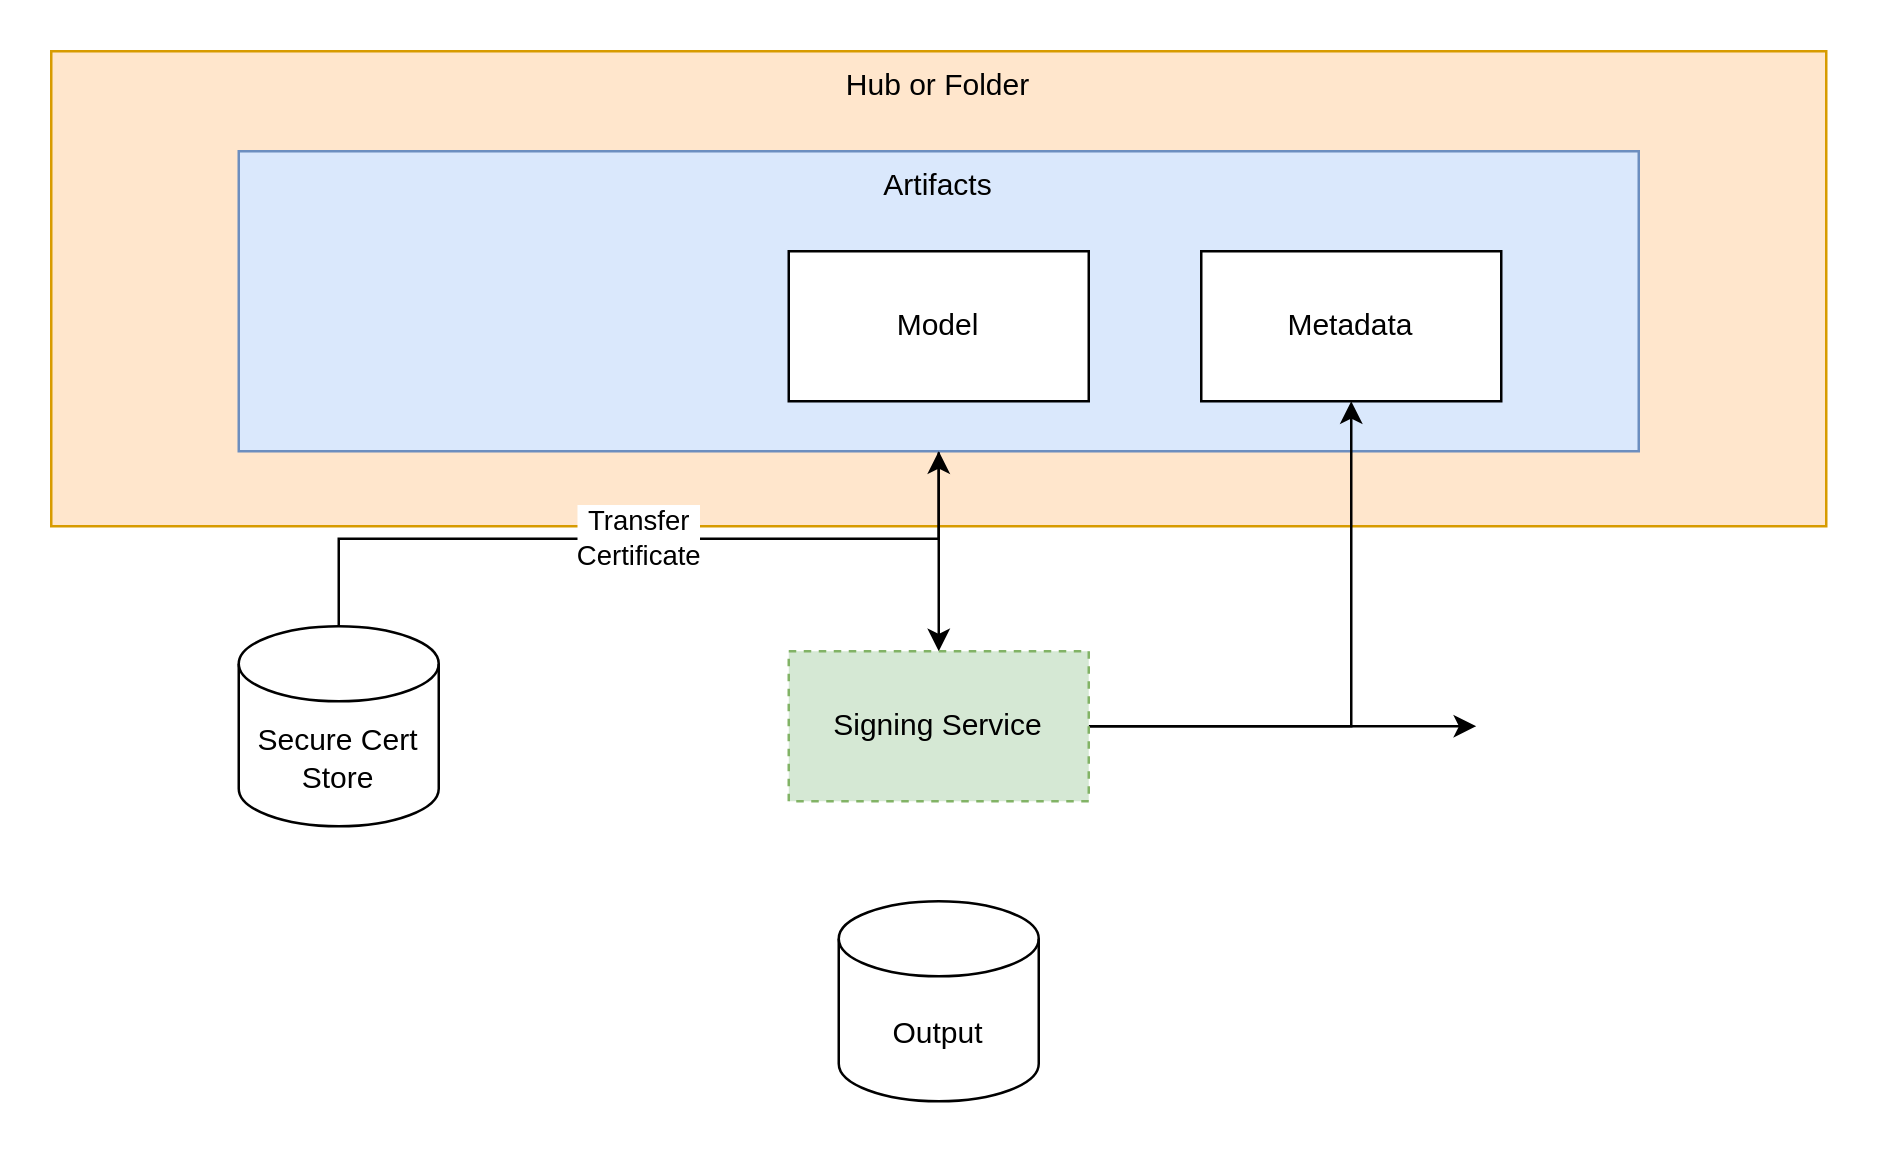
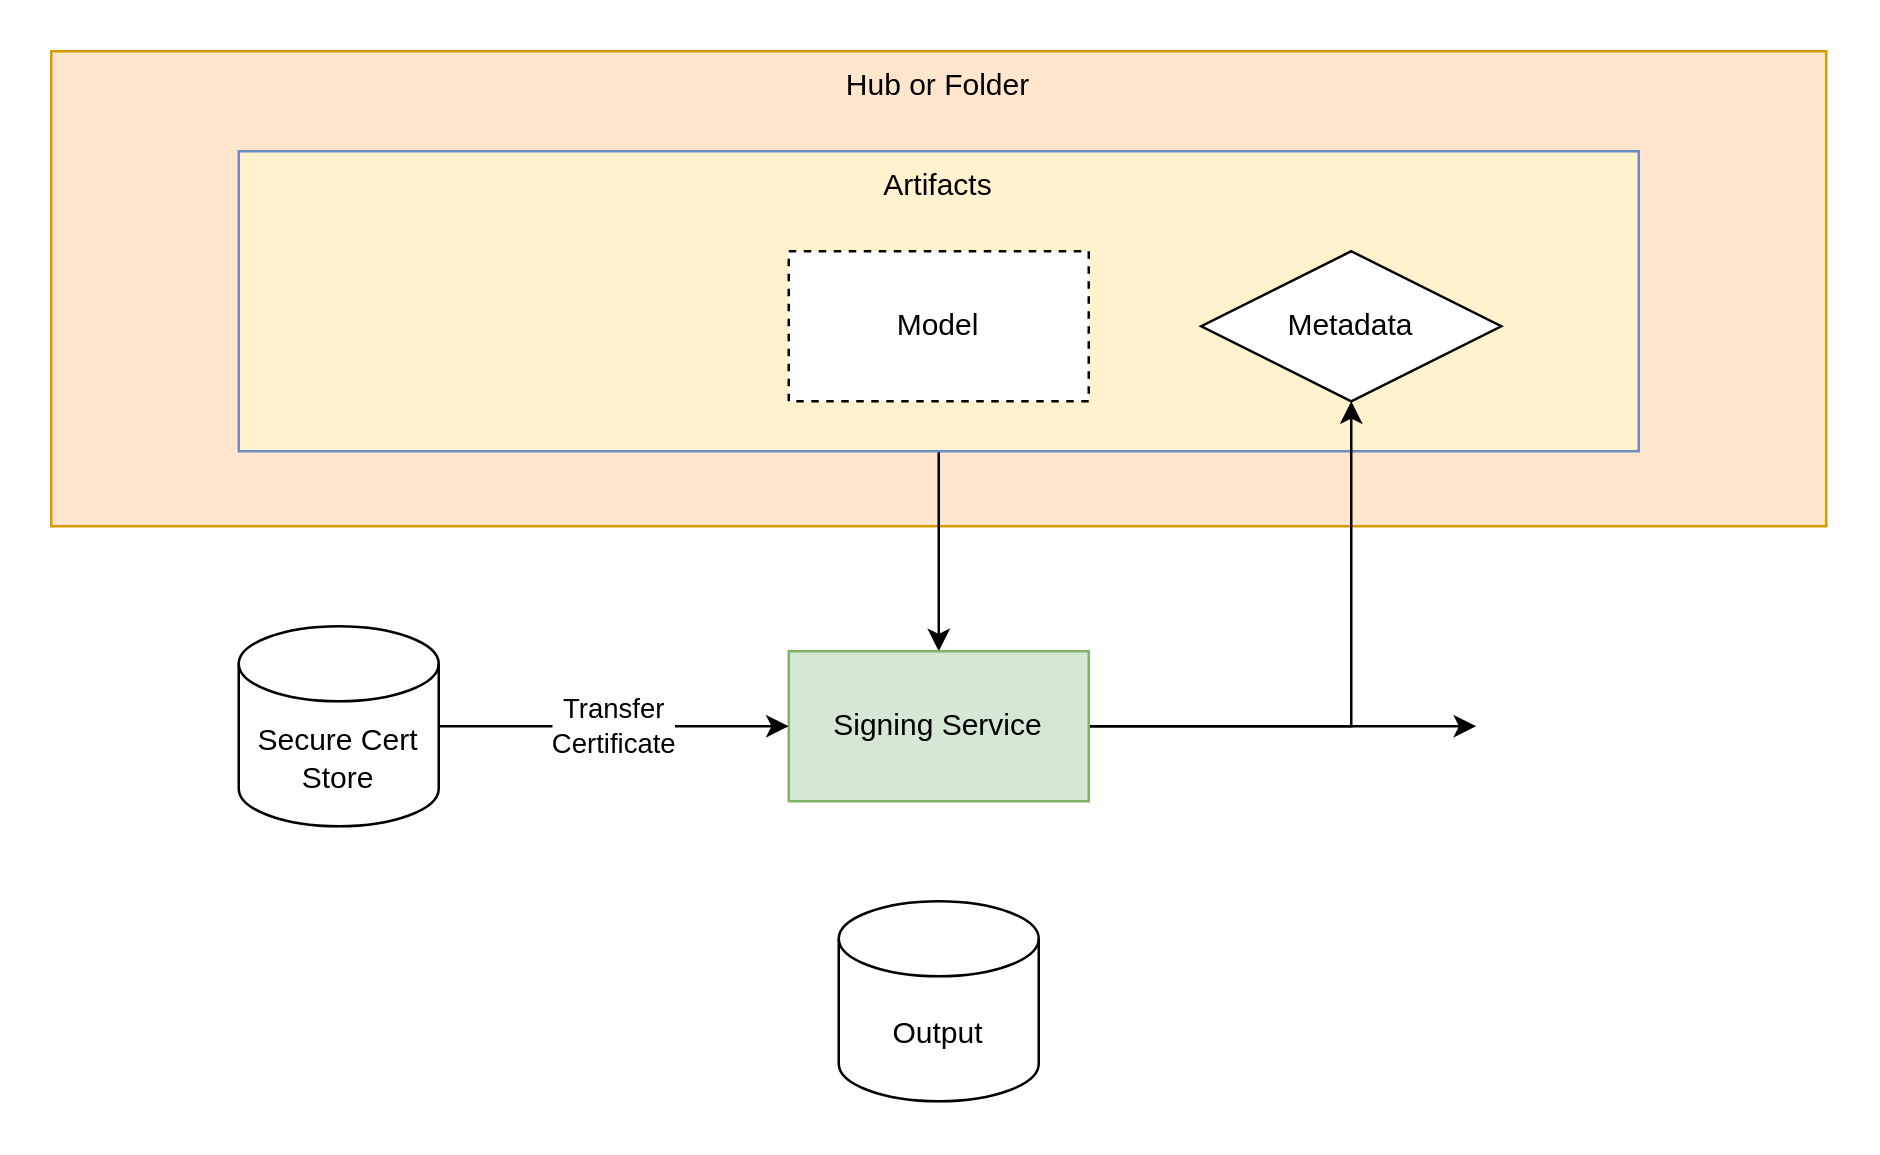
node "Artifacts": fillcolor #dae8fc -> #fff2cc
node "Model": style solid -> dashed
node "Metadata": shape rectangle -> diamond
edge "Secure Cert Store" -> "Artifacts": now "Secure Cert Store" -> "Signing Service"
node "Signing Service": style dashed -> solid
